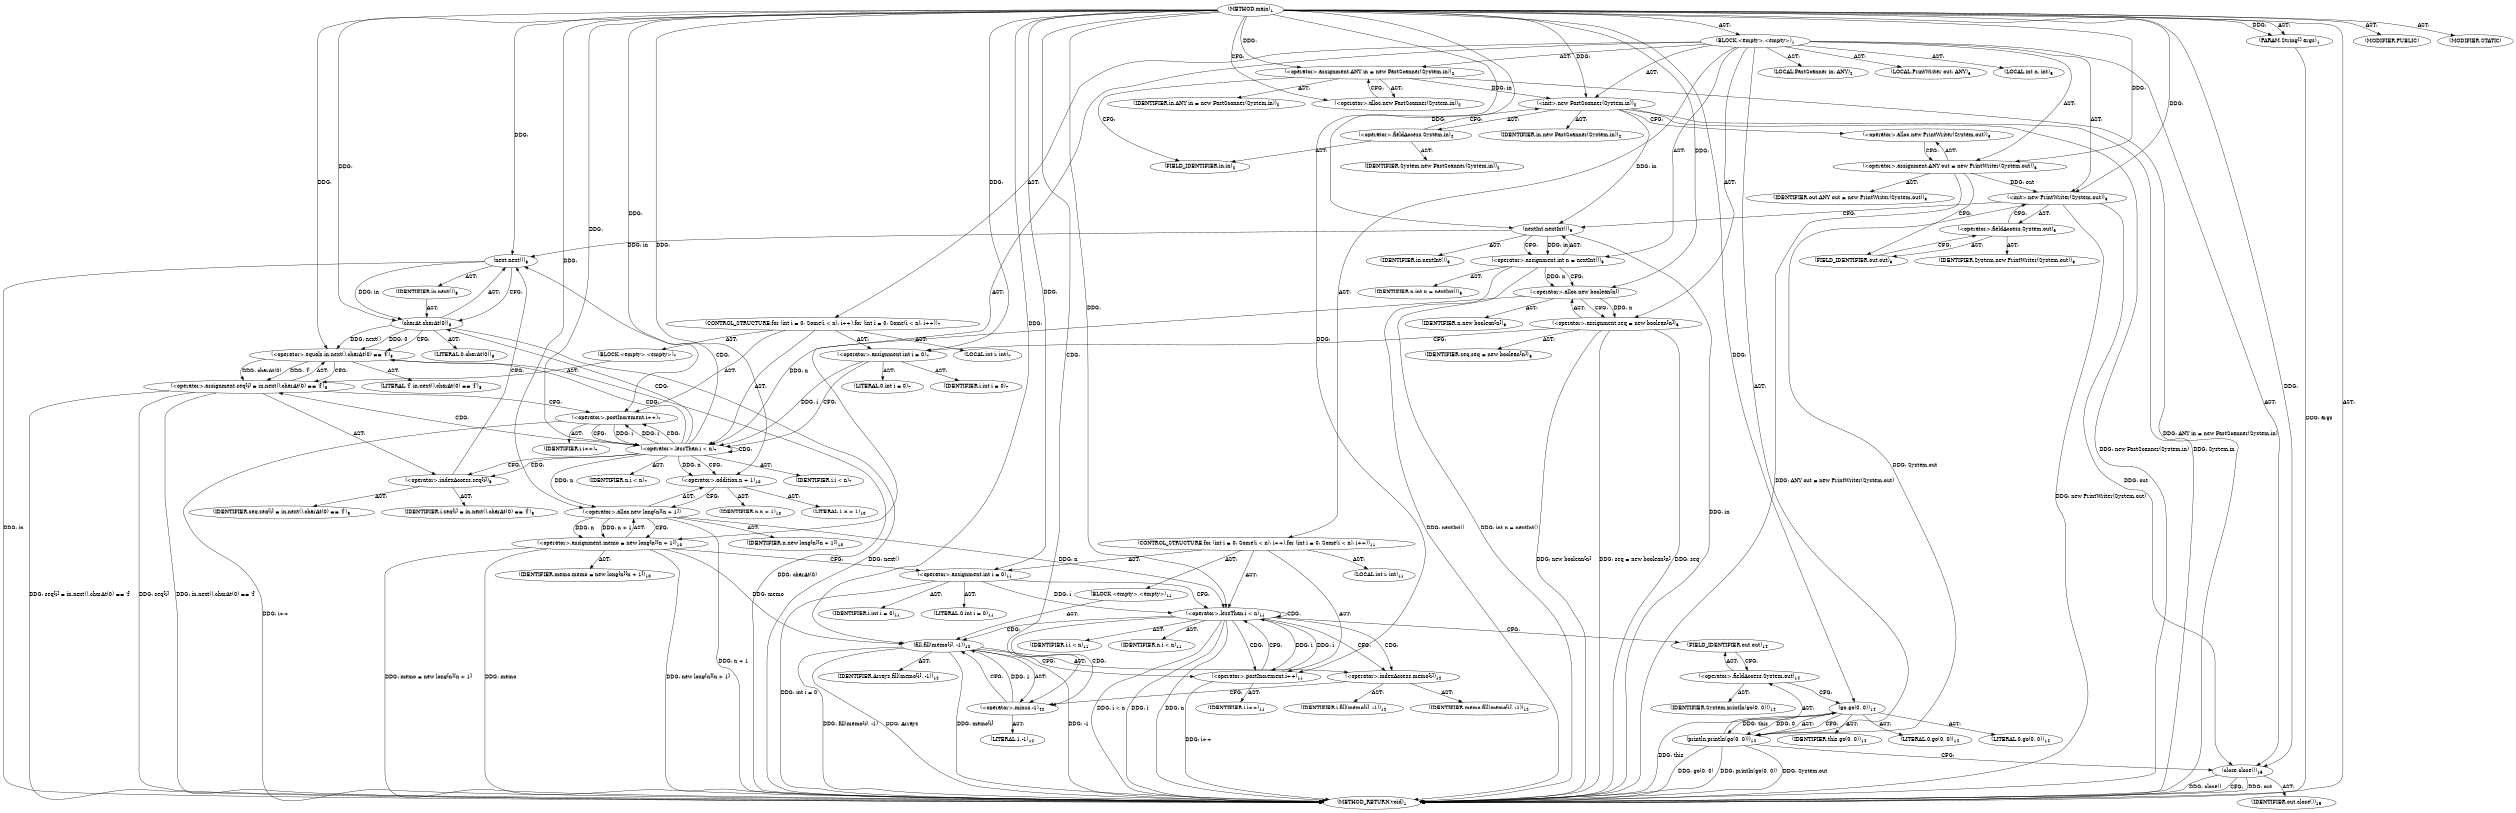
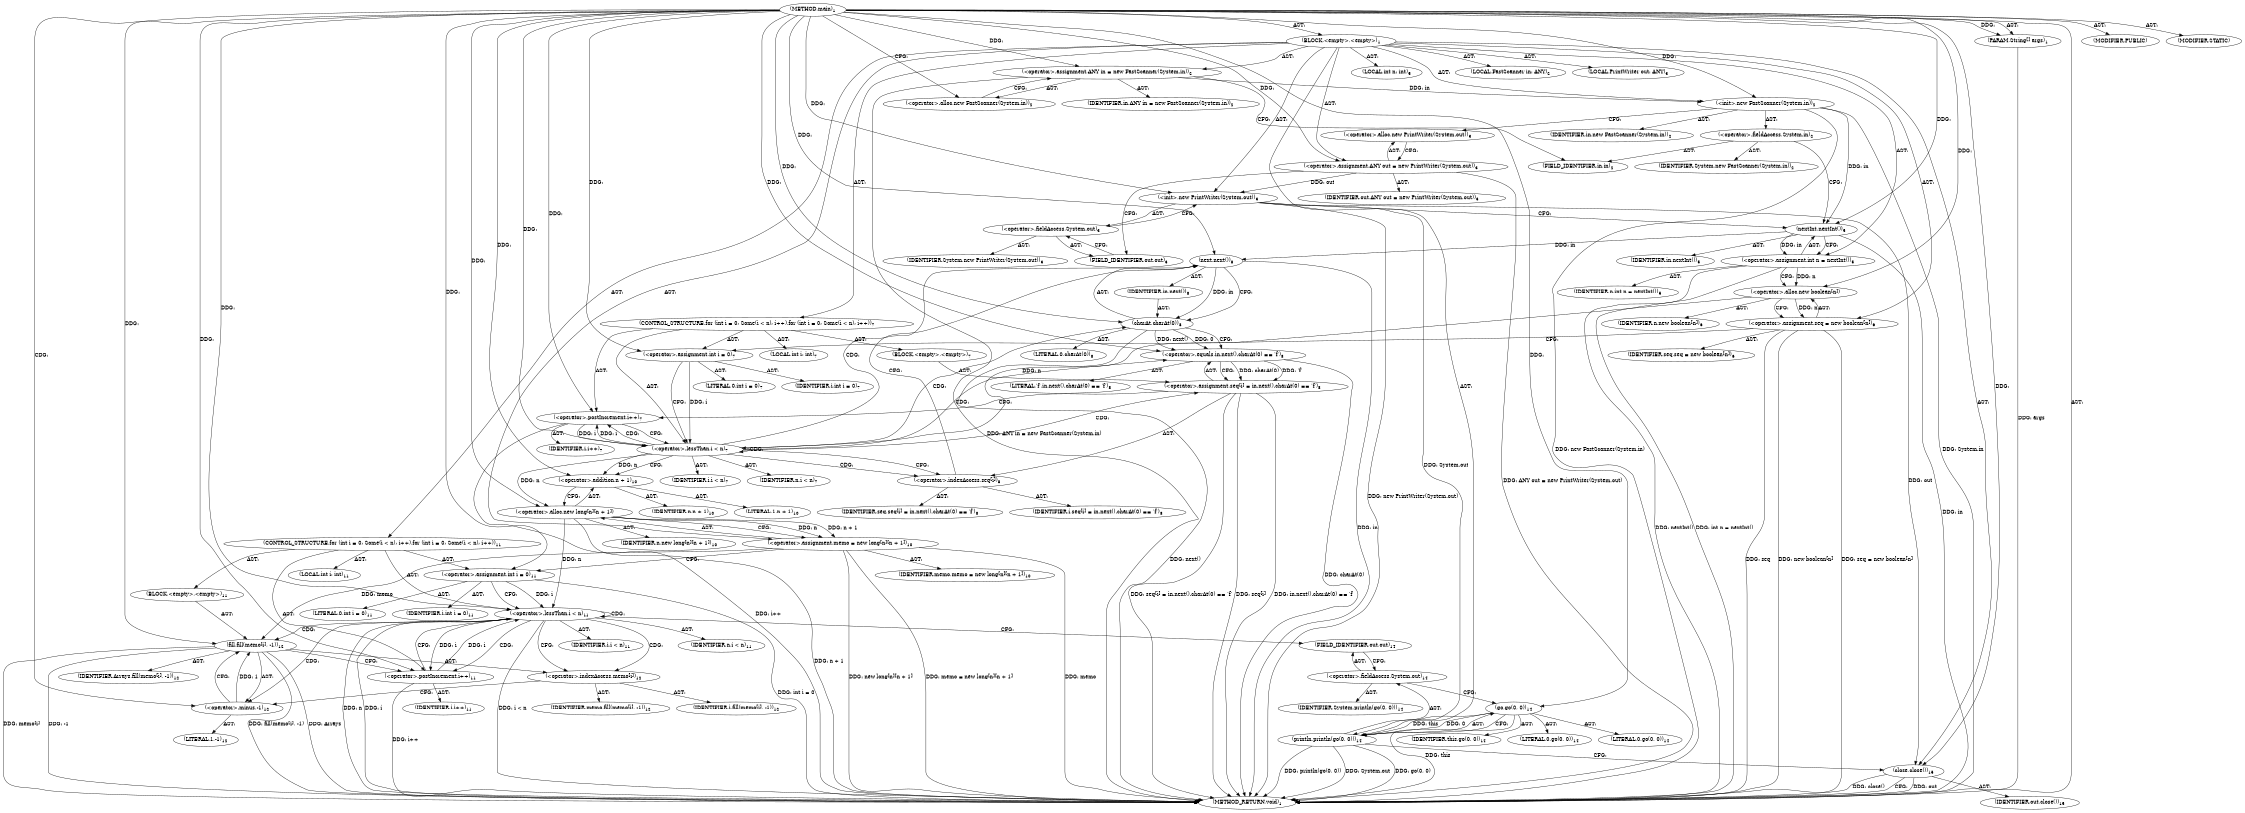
edge "(<operator>.fieldAccess,System.in)" -> "(<init>,new FastScanner(System.in))": now "(<operator>.fieldAccess,System.in)" -> "(nextInt,nextInt())"
node "(<operator>.minus,-1)": text "42" -> "12"
